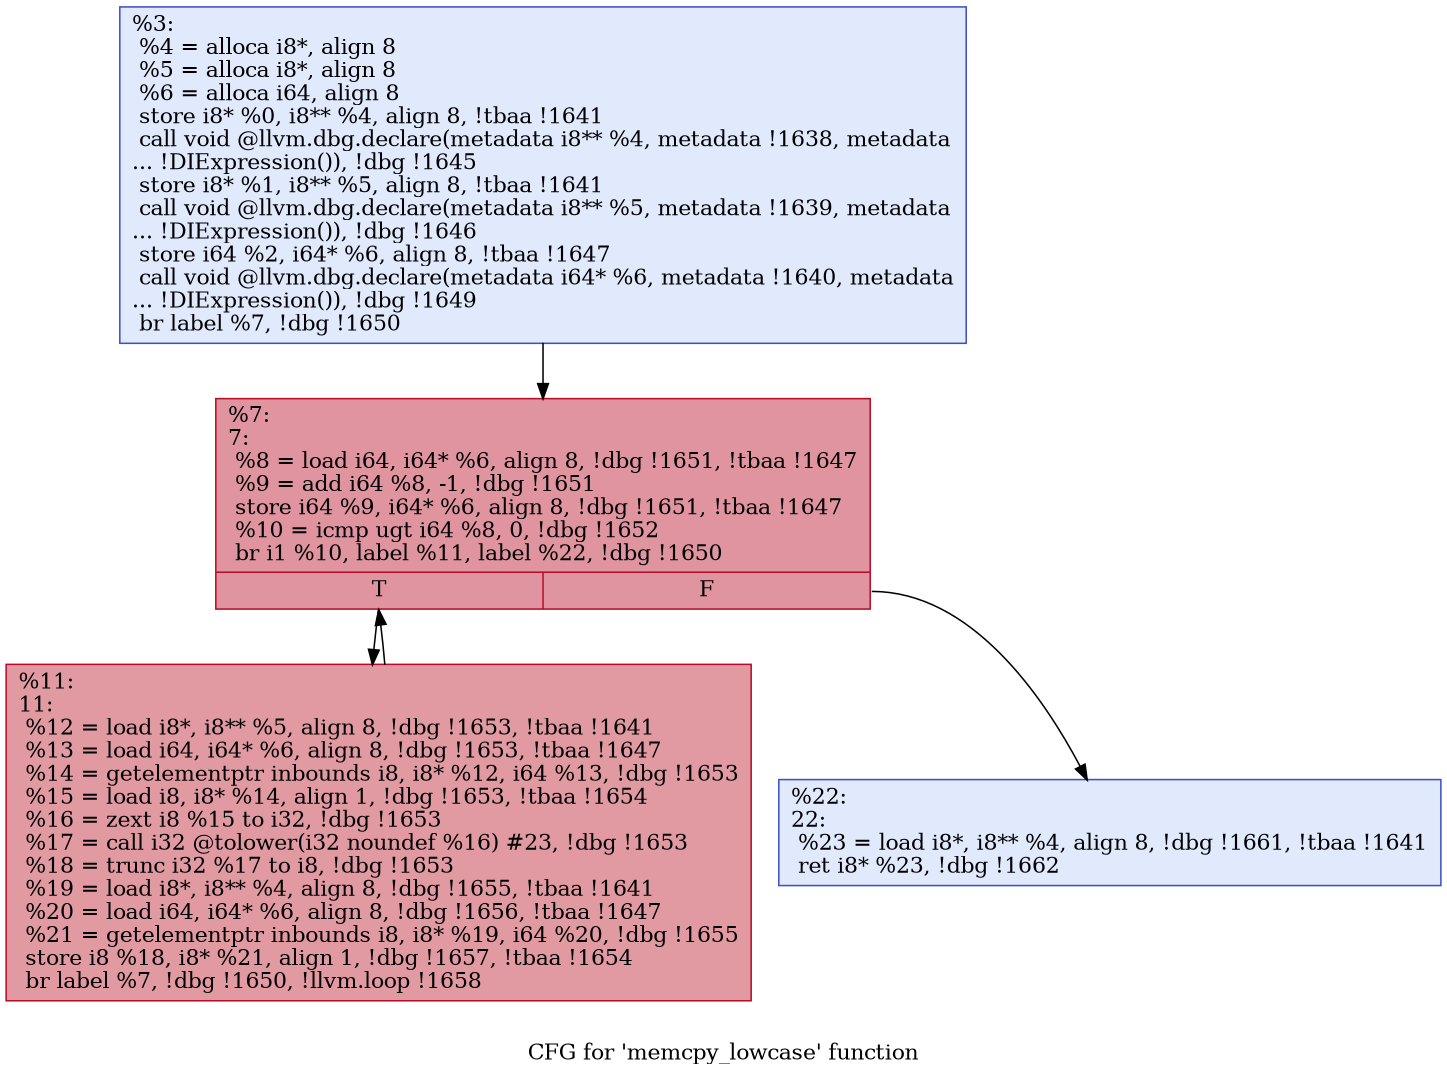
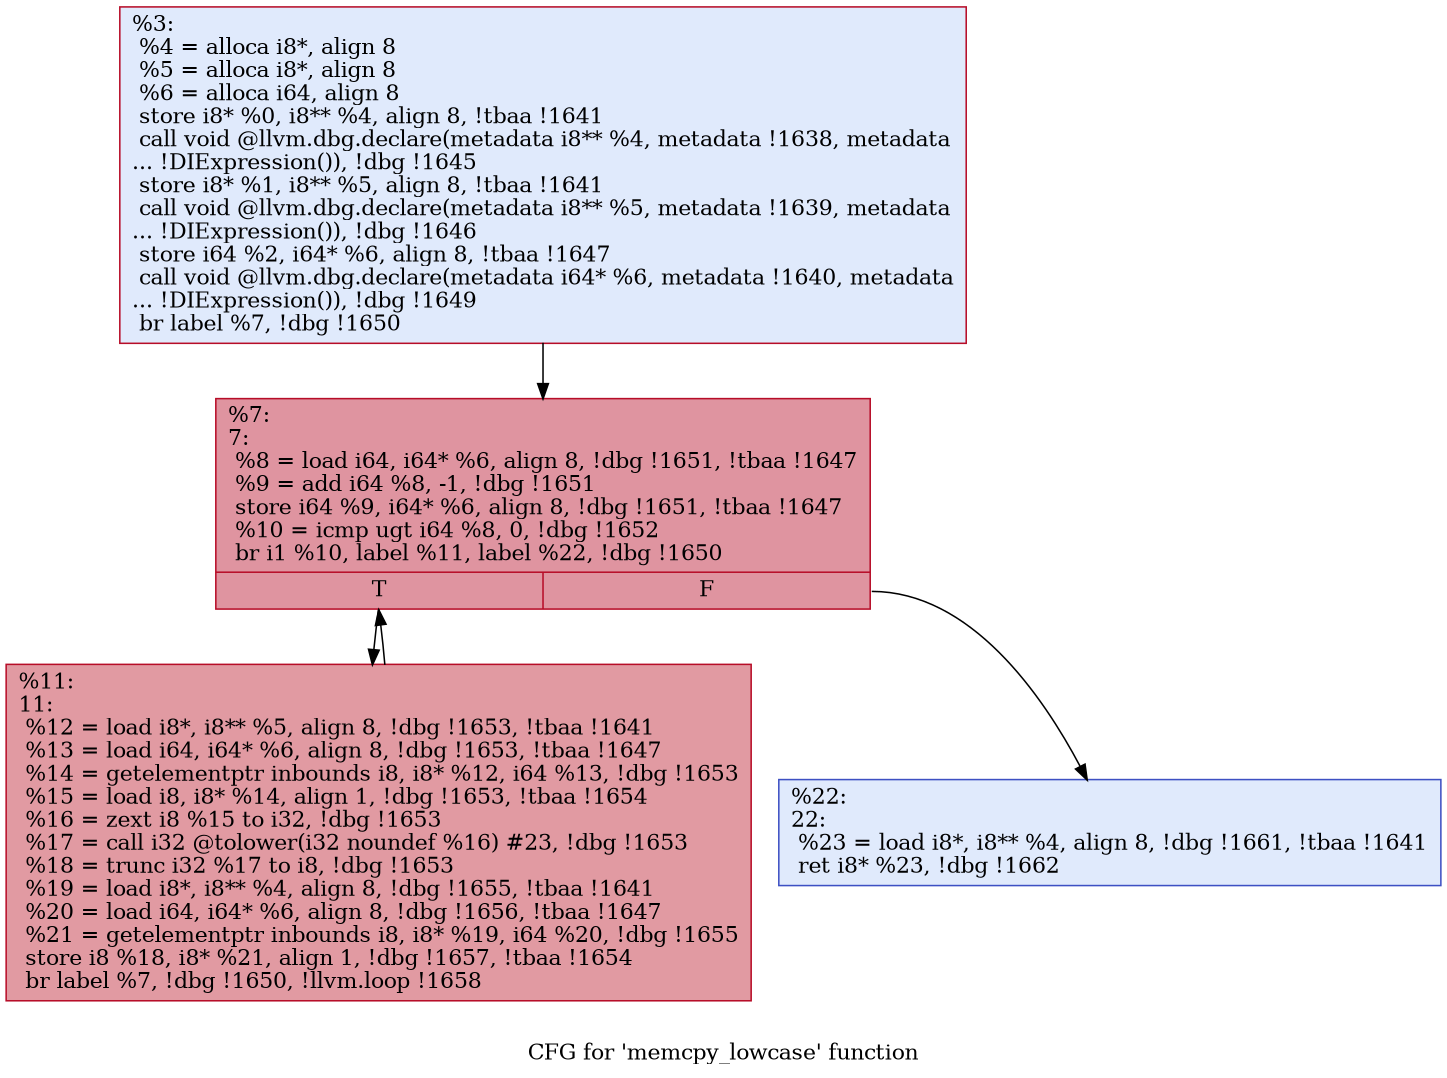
node "%3:": color #3d50c3ff -> #b70d28ff
